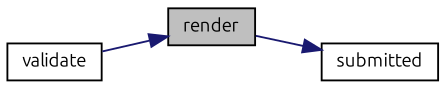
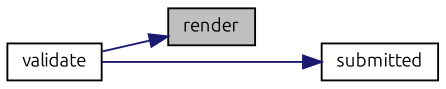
edge "render" -> "submitted": now "validate" -> "submitted"
